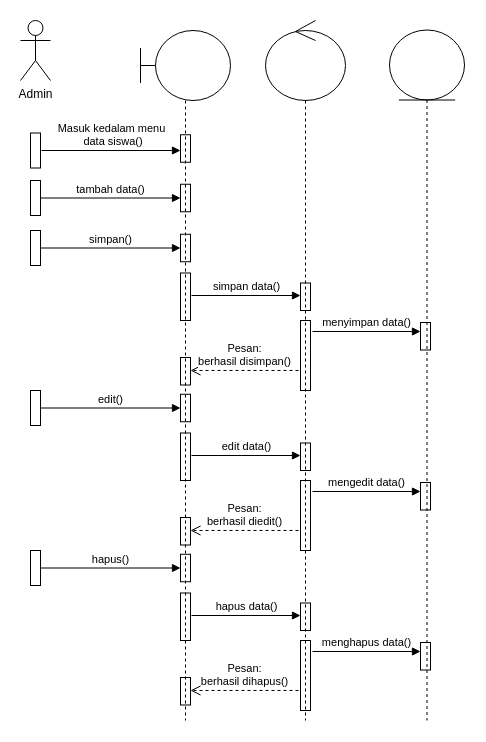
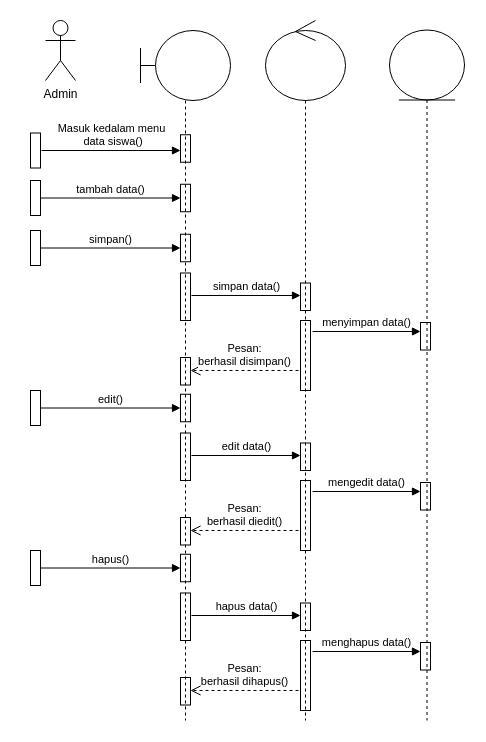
node "Admin": moved (36, 51) -> (61, 51)
